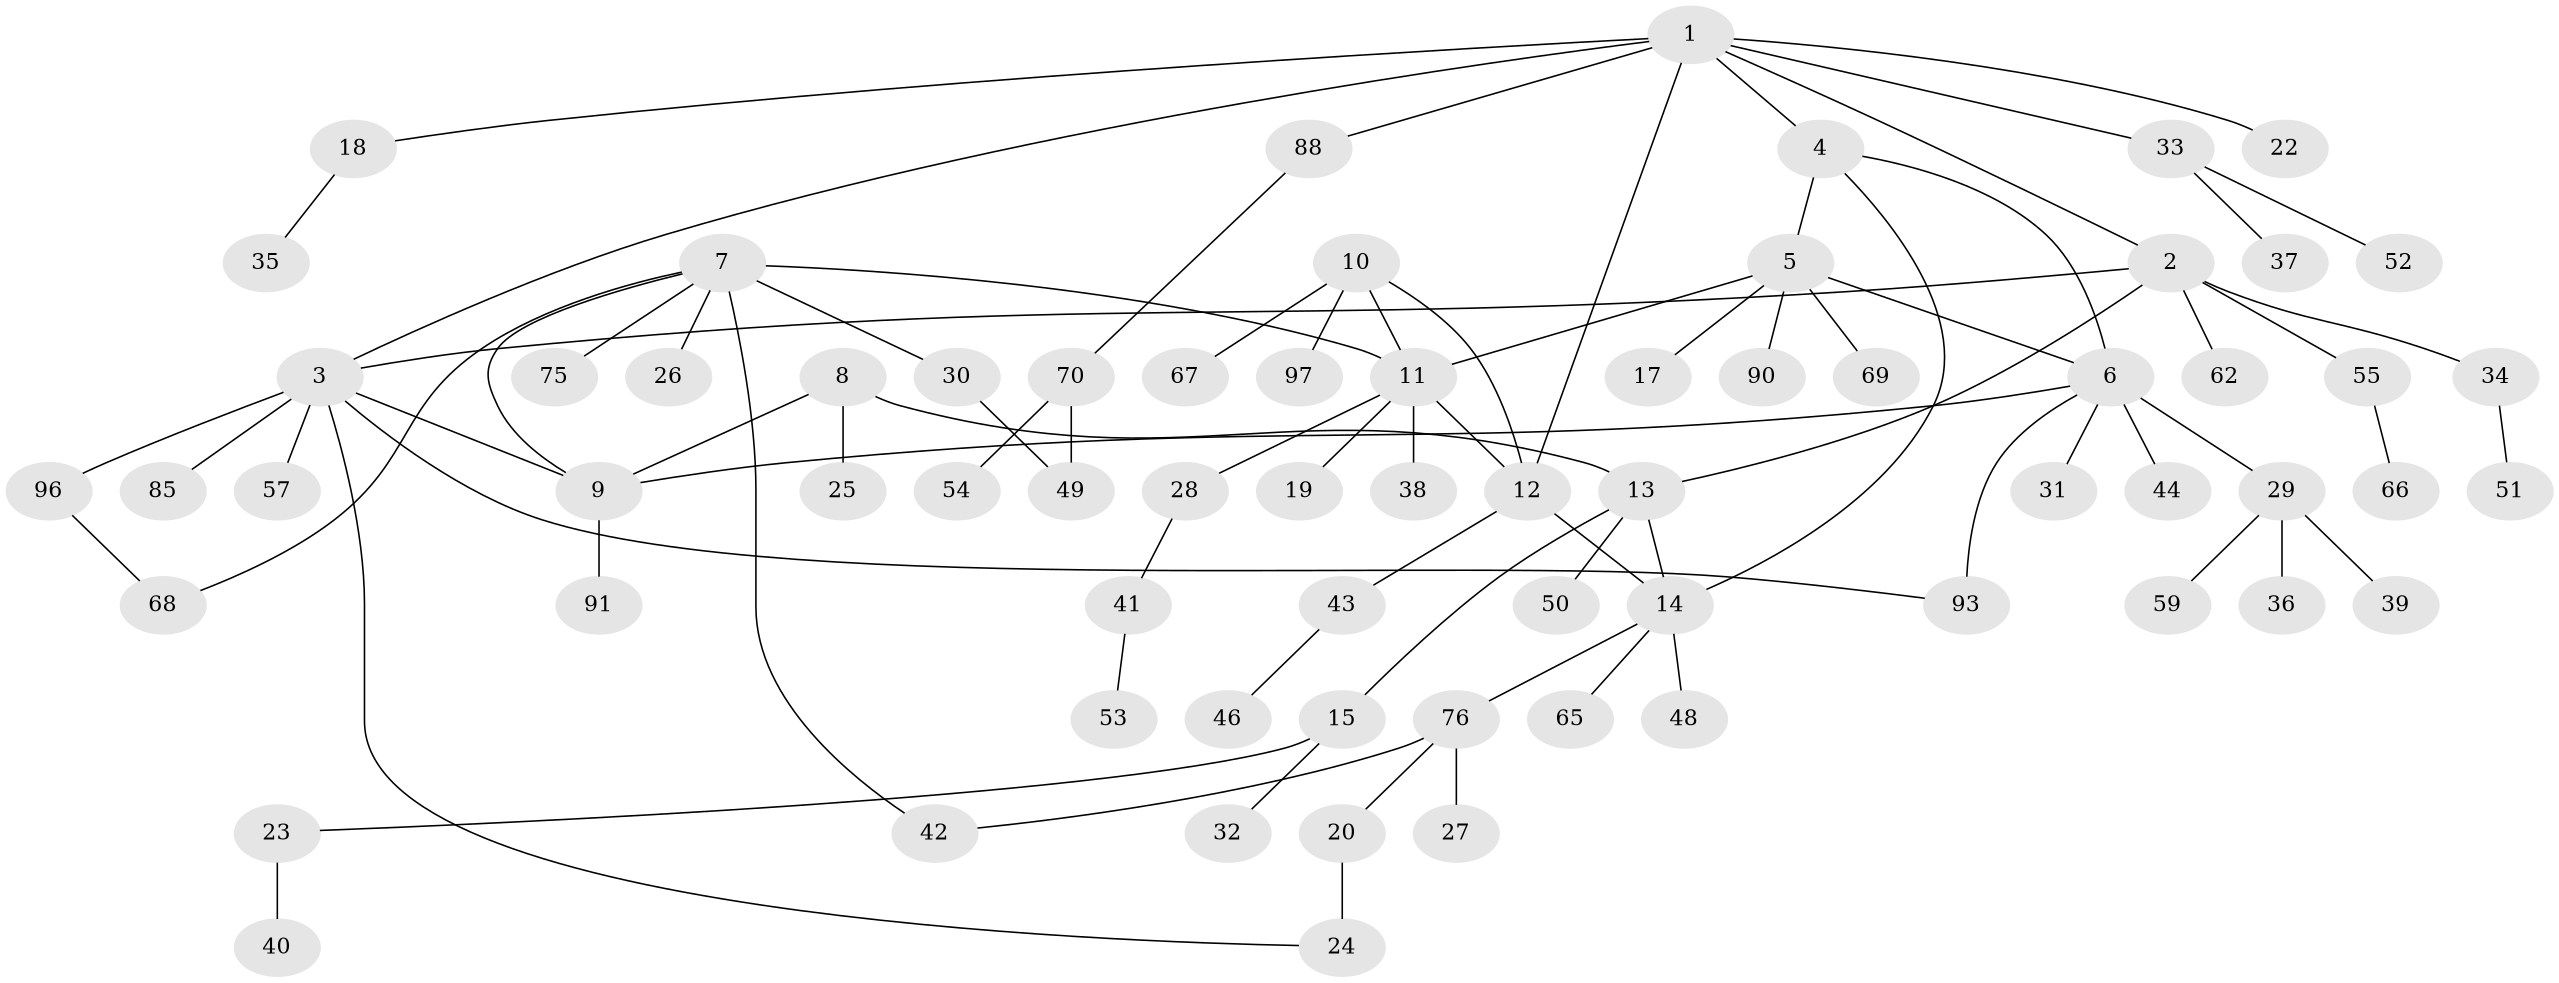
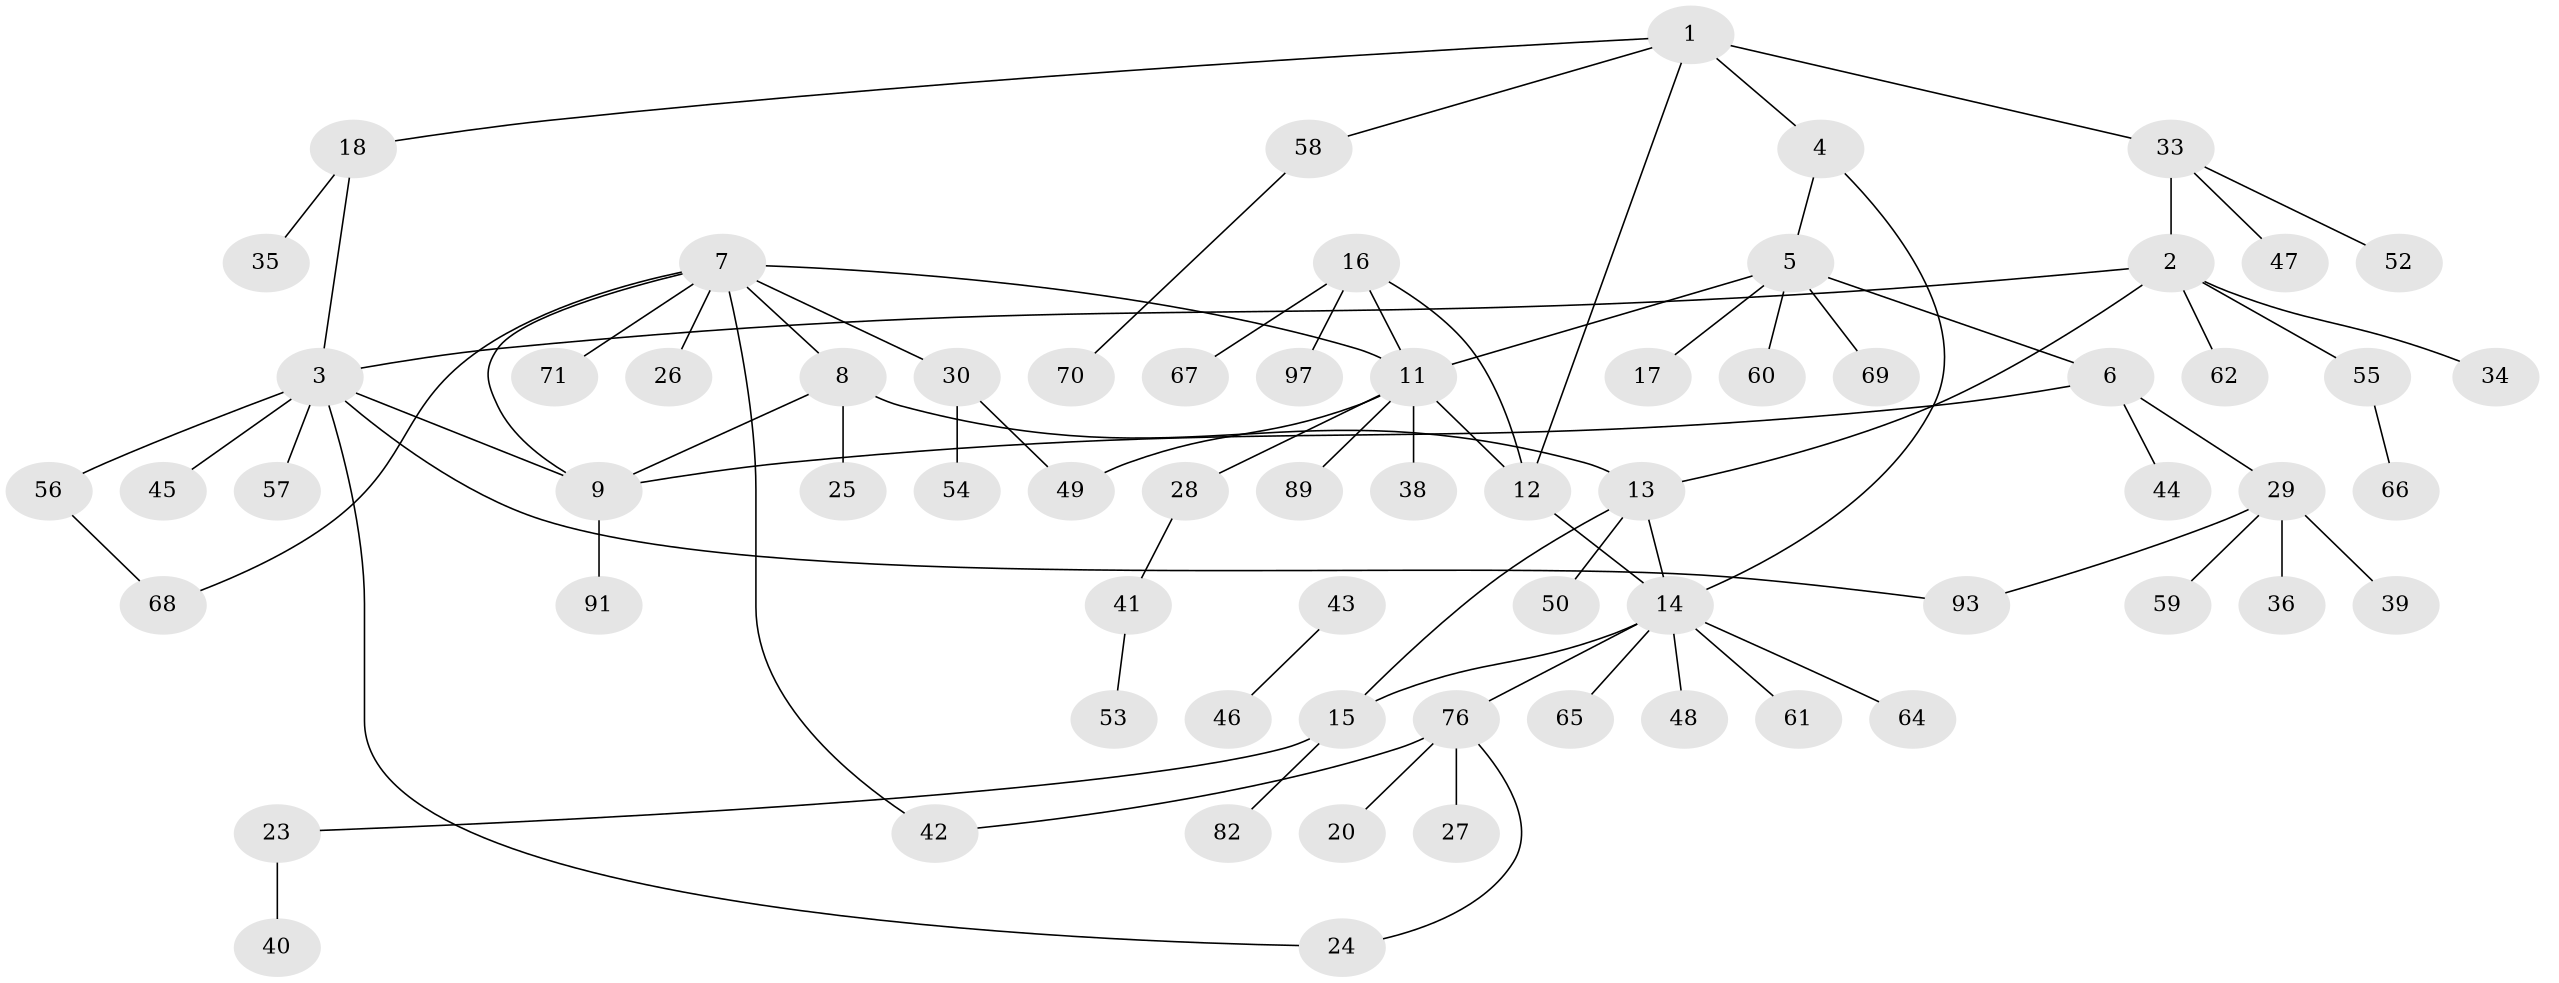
edge "1" -- "2": now "33" -- "2"
node "88": label "88" -> "58"
node "22": removed
edge "1" -- "3": now "18" -- "3"
edge "4" -- "6": removed
node "10": label "10" -> "16"
node "37": label "37" -> "47"
edge "7" -- "8": added
node "75": label "75" -> "71"
node "90": label "90" -> "60"
edge "70" -- "54": now "30" -- "54"
edge "70" -- "49": now "11" -- "49"
edge "6" -- "93": now "29" -- "93"
node "96": label "96" -> "56"
node "85": label "85" -> "45"
node "19": label "19" -> "89"
node "31": removed
node "51": removed
edge "12" -- "43": removed
edge "14" -- "15": added
node "61": added
node "64": added
node "32": label "32" -> "82"
edge "20" -- "24": now "76" -- "24"
